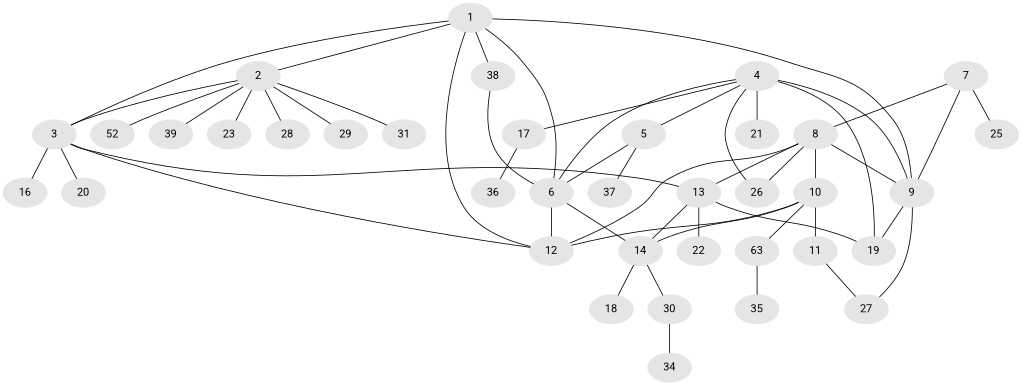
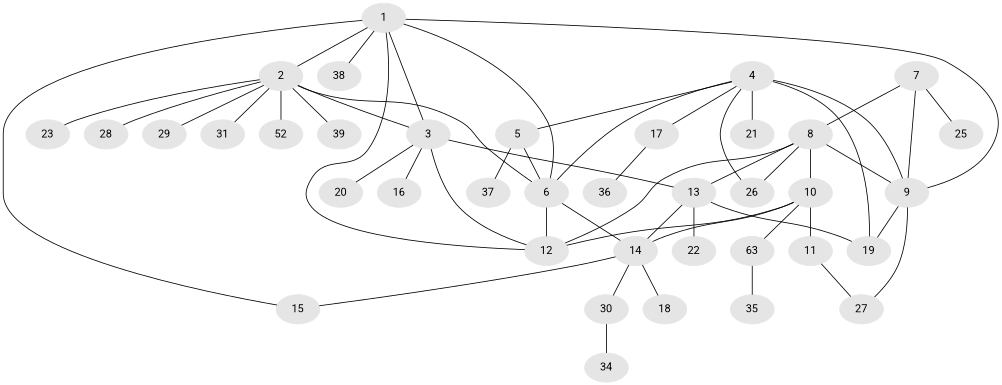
edge "38" -- "6": now "2" -- "6"
node "15": added
